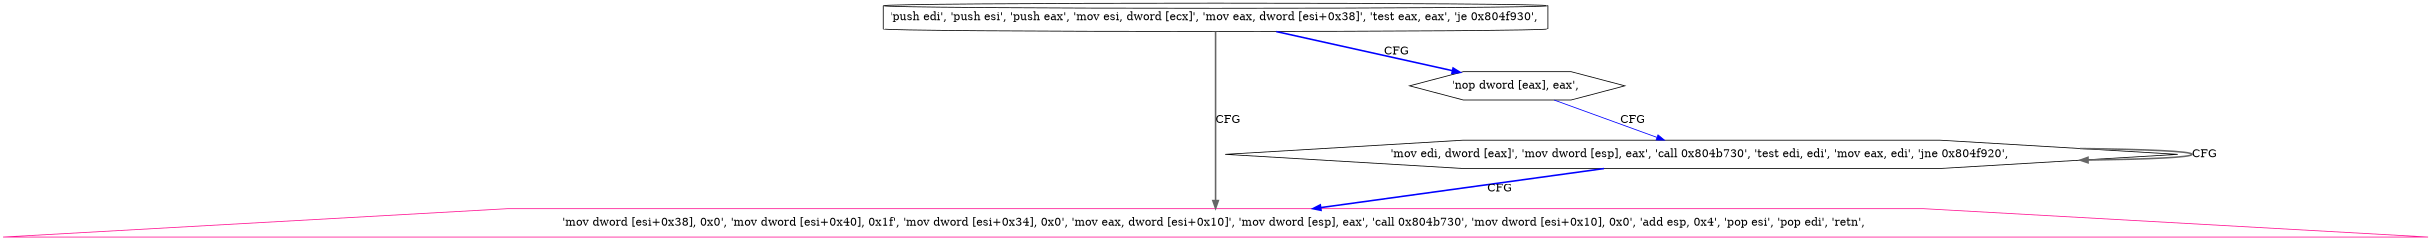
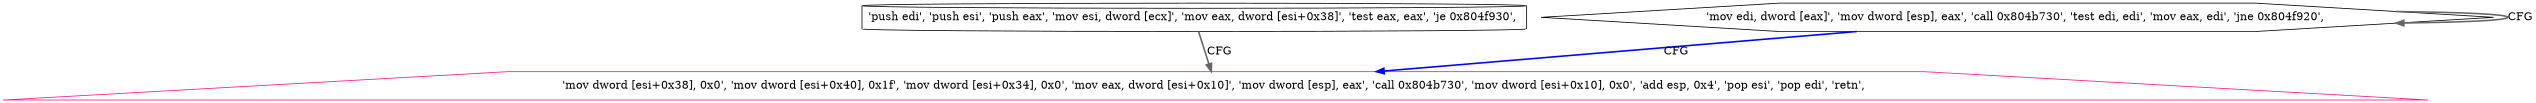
node "'nop dword [eax], eax',": removed
